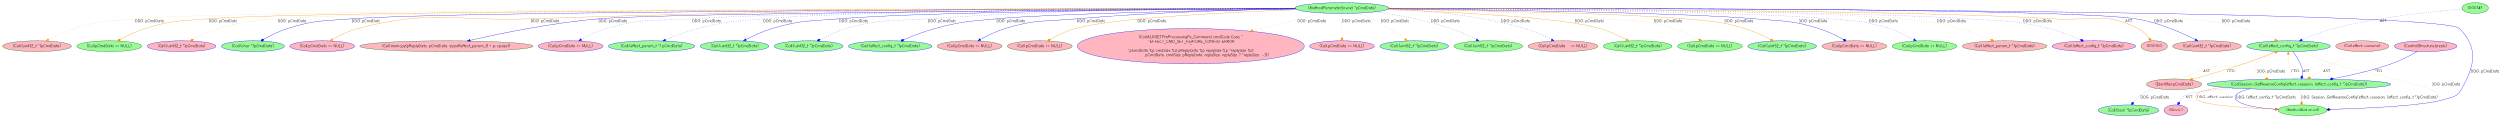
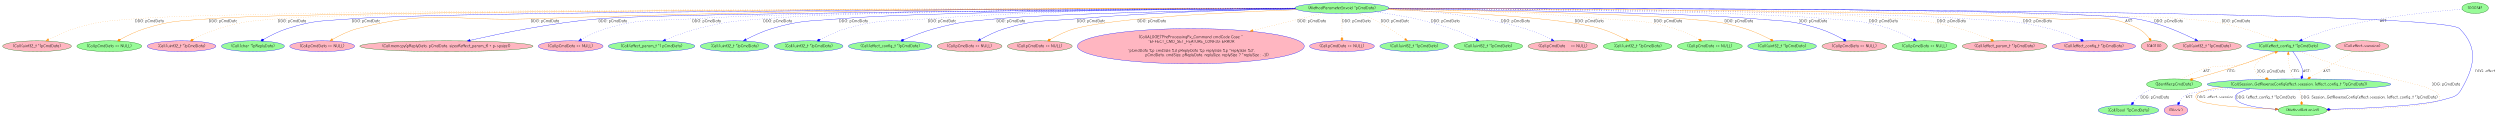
node "(Call,(char *)pCmdData)": label "(Call,(char *)pCmdData)" -> "(Call,(char *)pReplyData)"
node "1000100": label "1000100" -> "1040100"
node "(ControlStructure,break;)": removed
edge "(MethodParameterIn,void *pCmdData)" -> "(MethodReturn,int)": label "DDG: pCmdData" -> "DDG: effect"
node "(Identifier,pCmdData)": fillcolor lightpink -> palegreen
